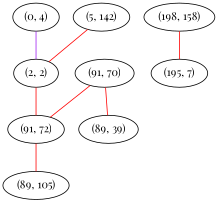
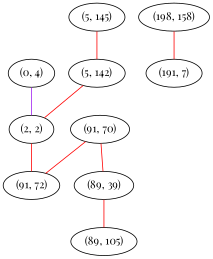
node "(5, 145)": added
node "(195, 7)": label "(195, 7)" -> "(191, 7)"
edge "(91, 72)" -- "(89, 105)": now "(89, 39)" -- "(89, 105)"
